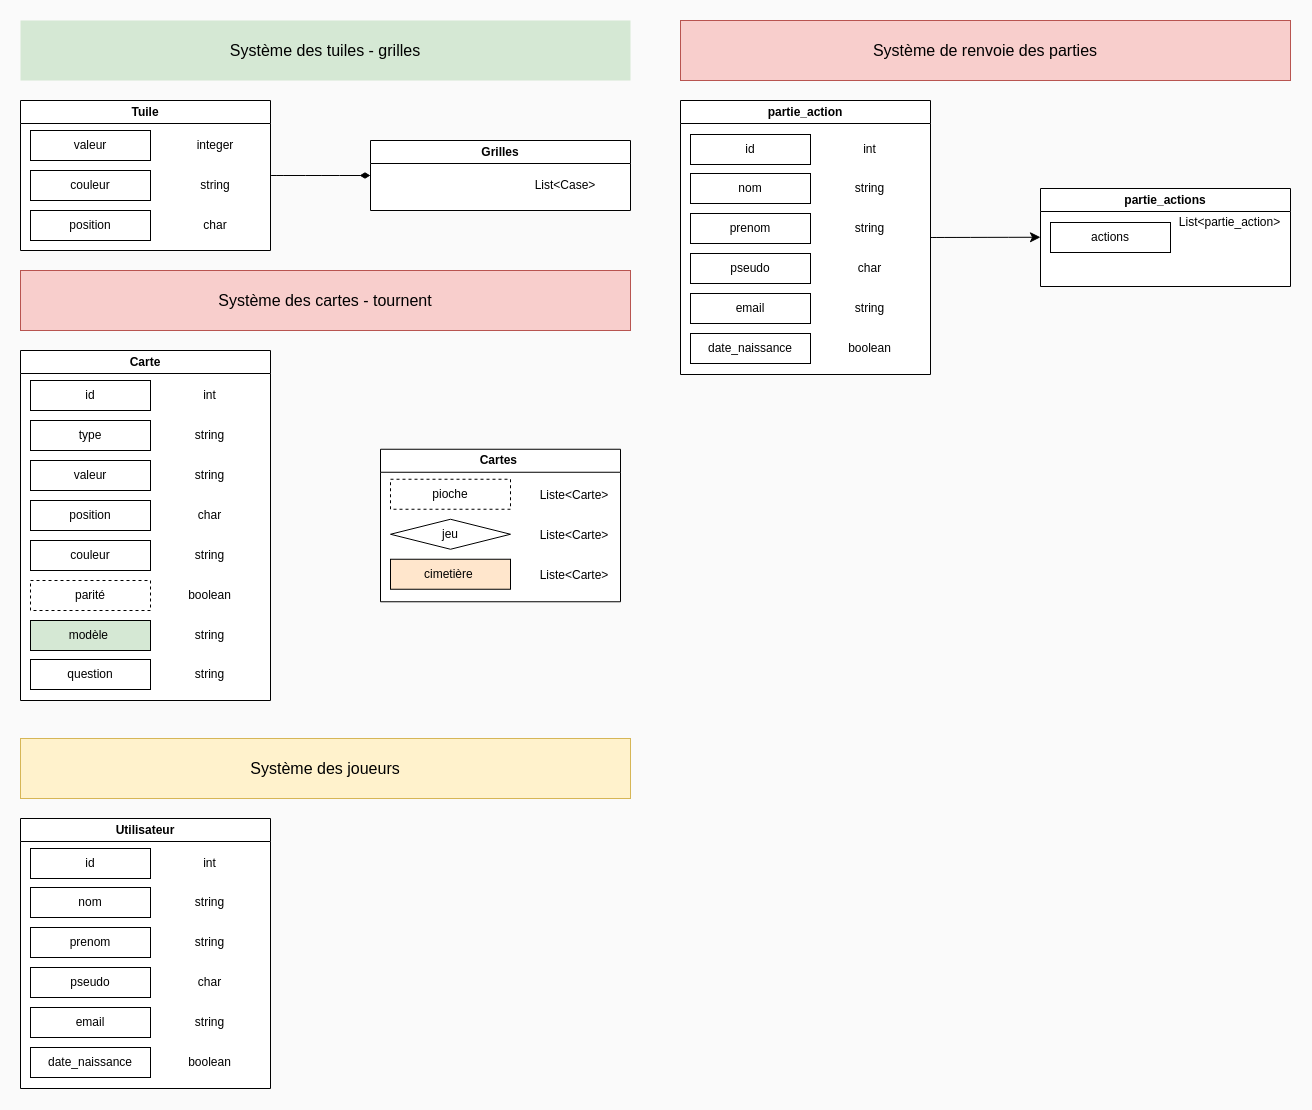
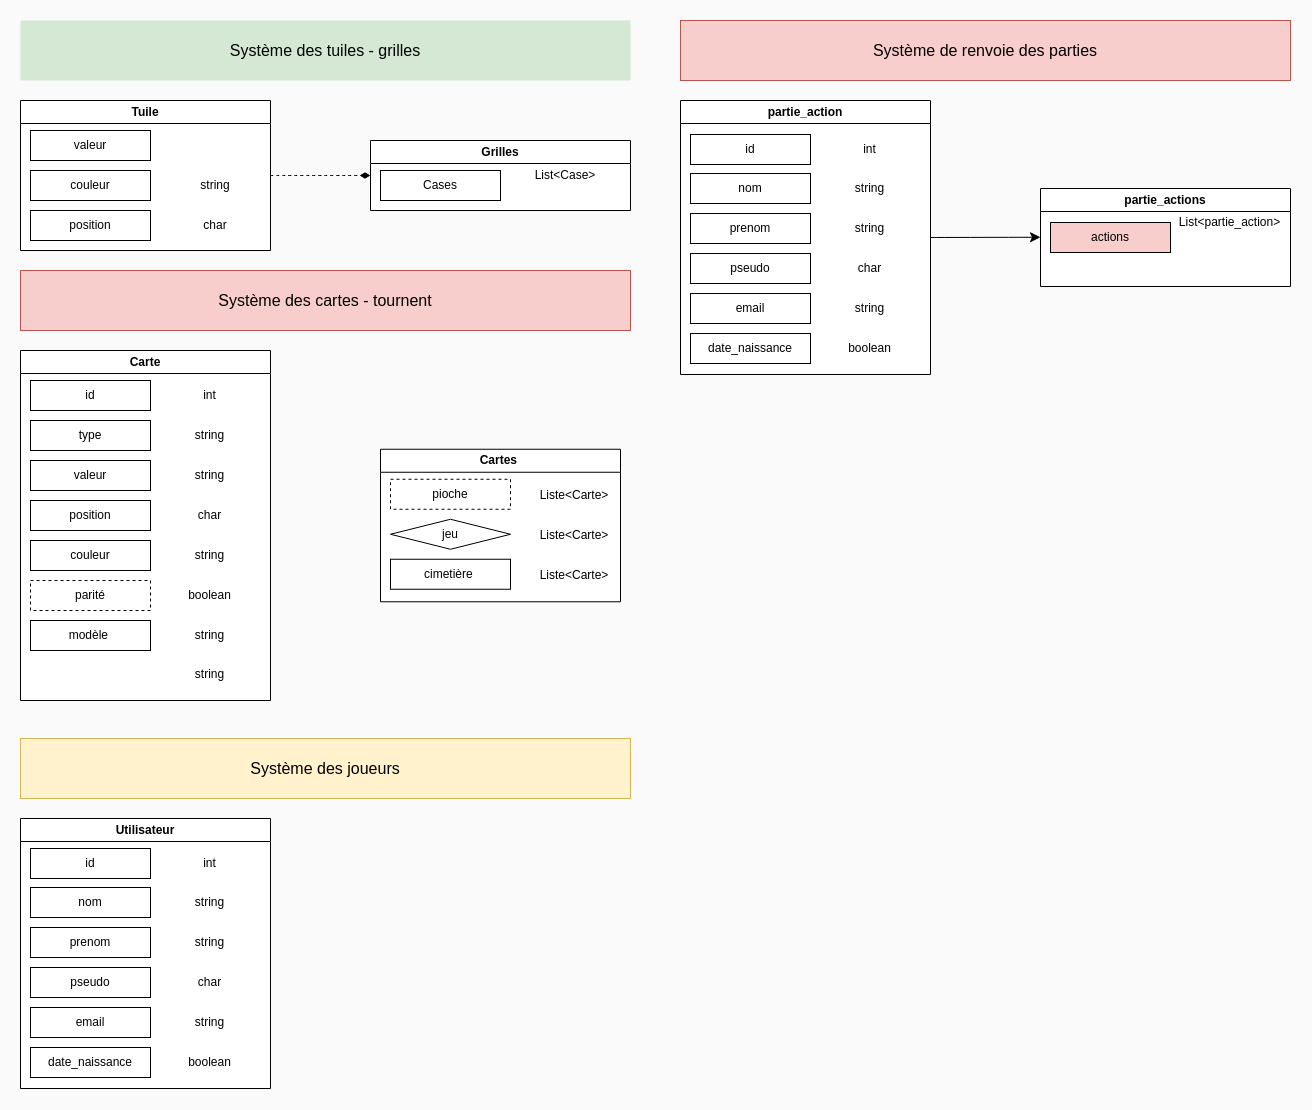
node "integer": removed
edge "Tuile" -> "Grilles": style solid -> dashed
node "Cases": added
node "List<Case>": moved (566, 186) -> (566, 176)
node "actions": fillcolor #ffffff -> #f8cecc
node "cimetière": fillcolor #ffe6cc -> #ffffff
node "modèle": fillcolor #d5e8d4 -> #ffffff
node "question": removed
